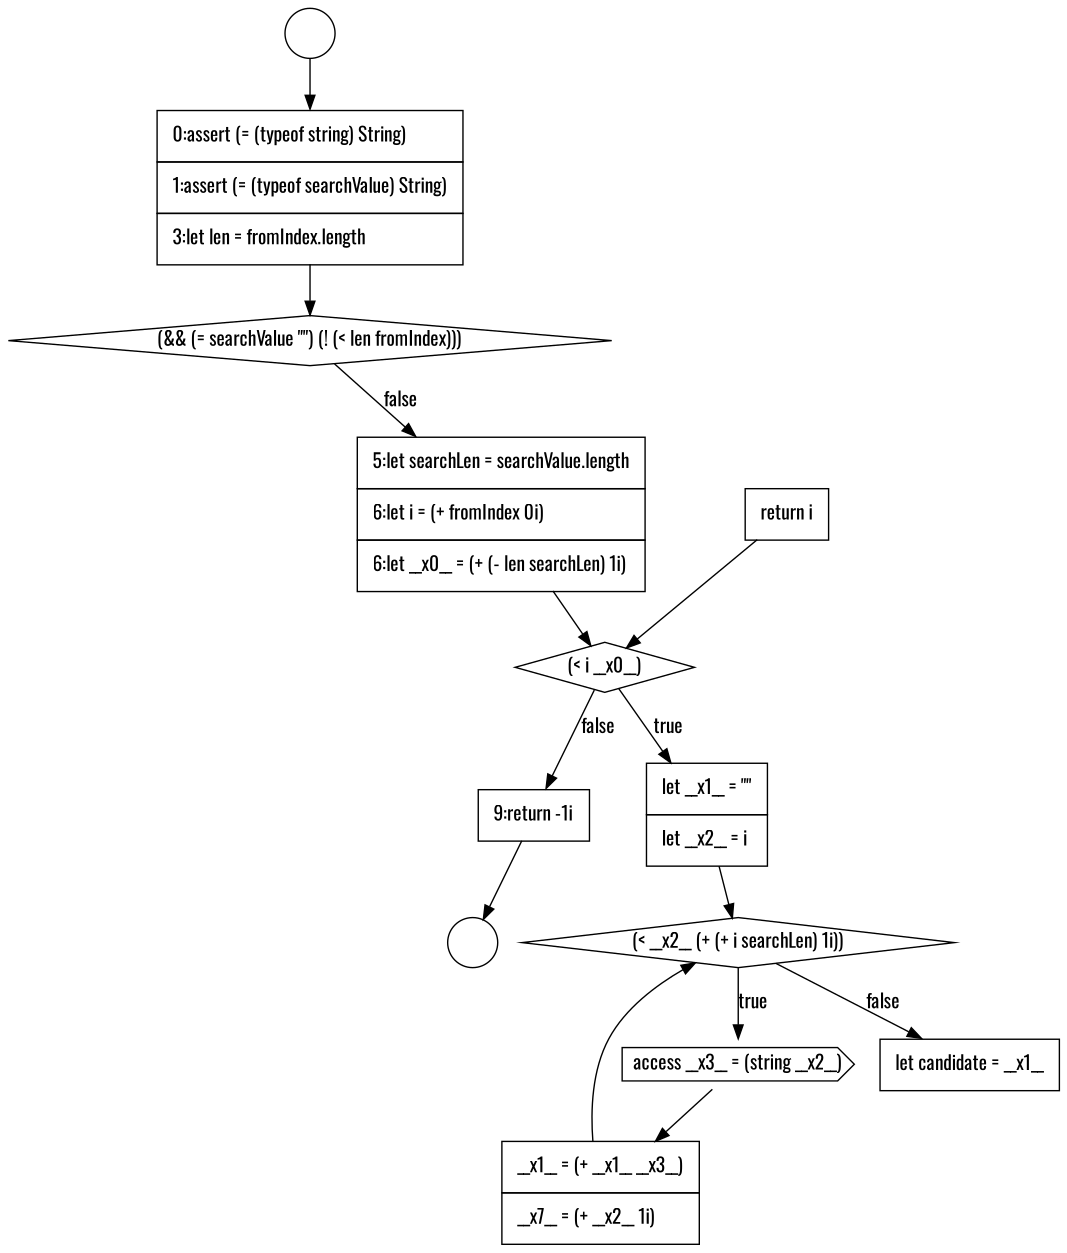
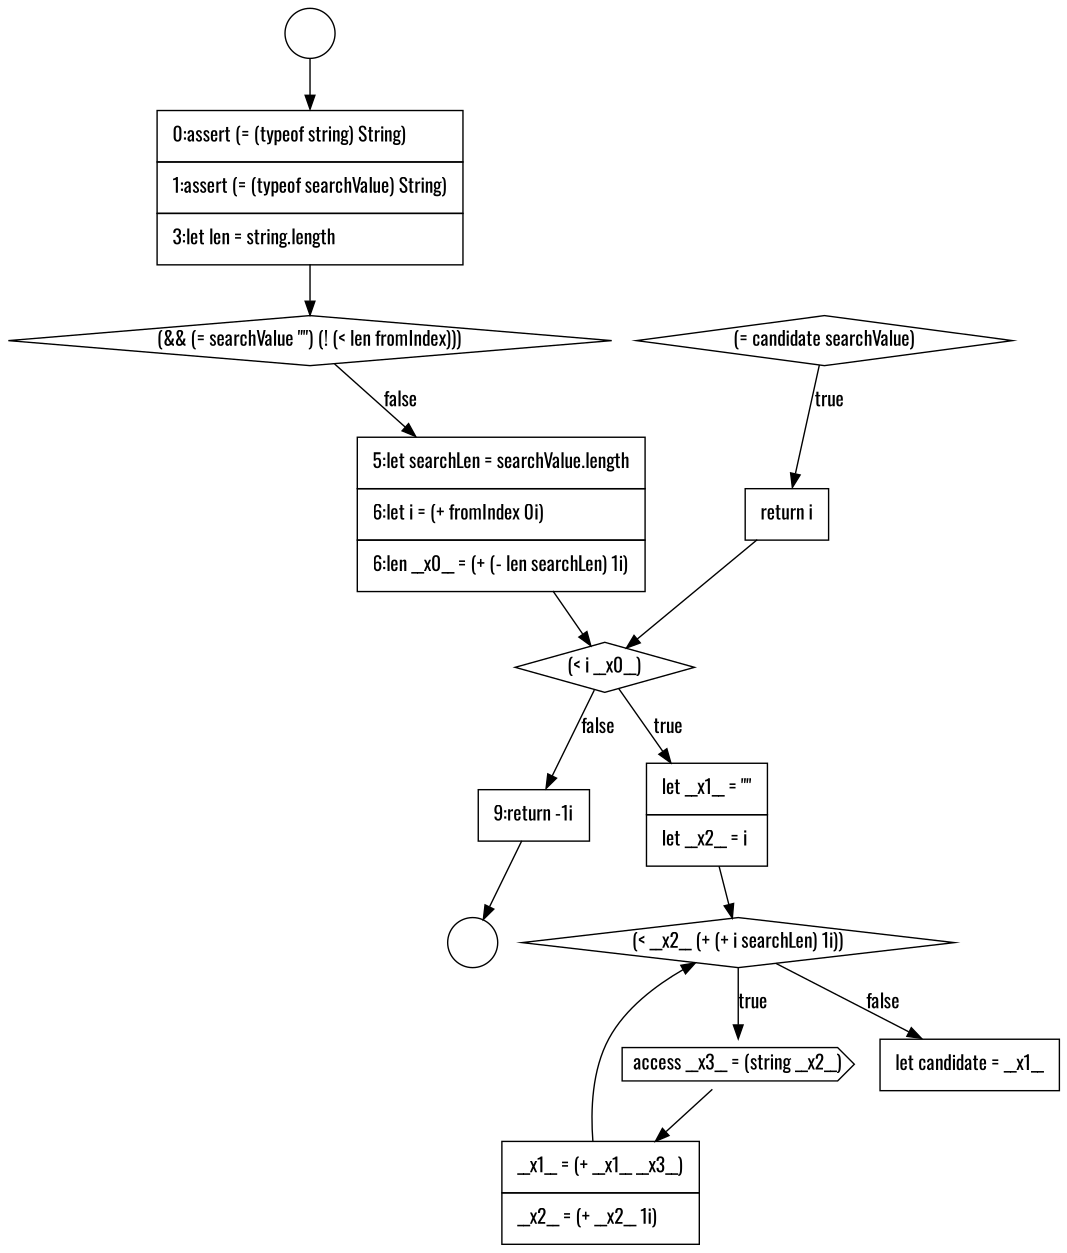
node "0:assert (= (typeof string) String)": text "3:let len = fromIndex.length" -> "3:let len = string.length"
node "(= candidate searchValue)": added
node "5:let searchLen = searchValue.length": text "6:let __x0__ = (+ (- len searchLen) 1i)" -> "6:len __x0__ = (+ (- len searchLen) 1i)"
node "__x1__ = (+ __x1__ __x3__)": text "__x7__ = (+ __x2__ 1i)" -> "__x2__ = (+ __x2__ 1i)"
